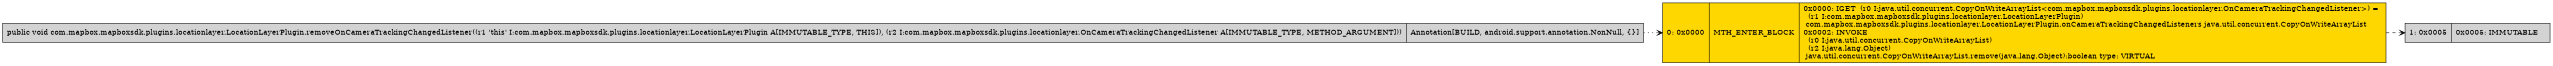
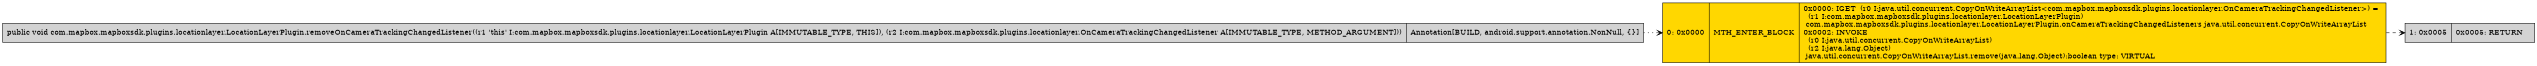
node "1: 0x0005": text "0x0005: IMMUTABLE" -> "0x0005: RETURN"
